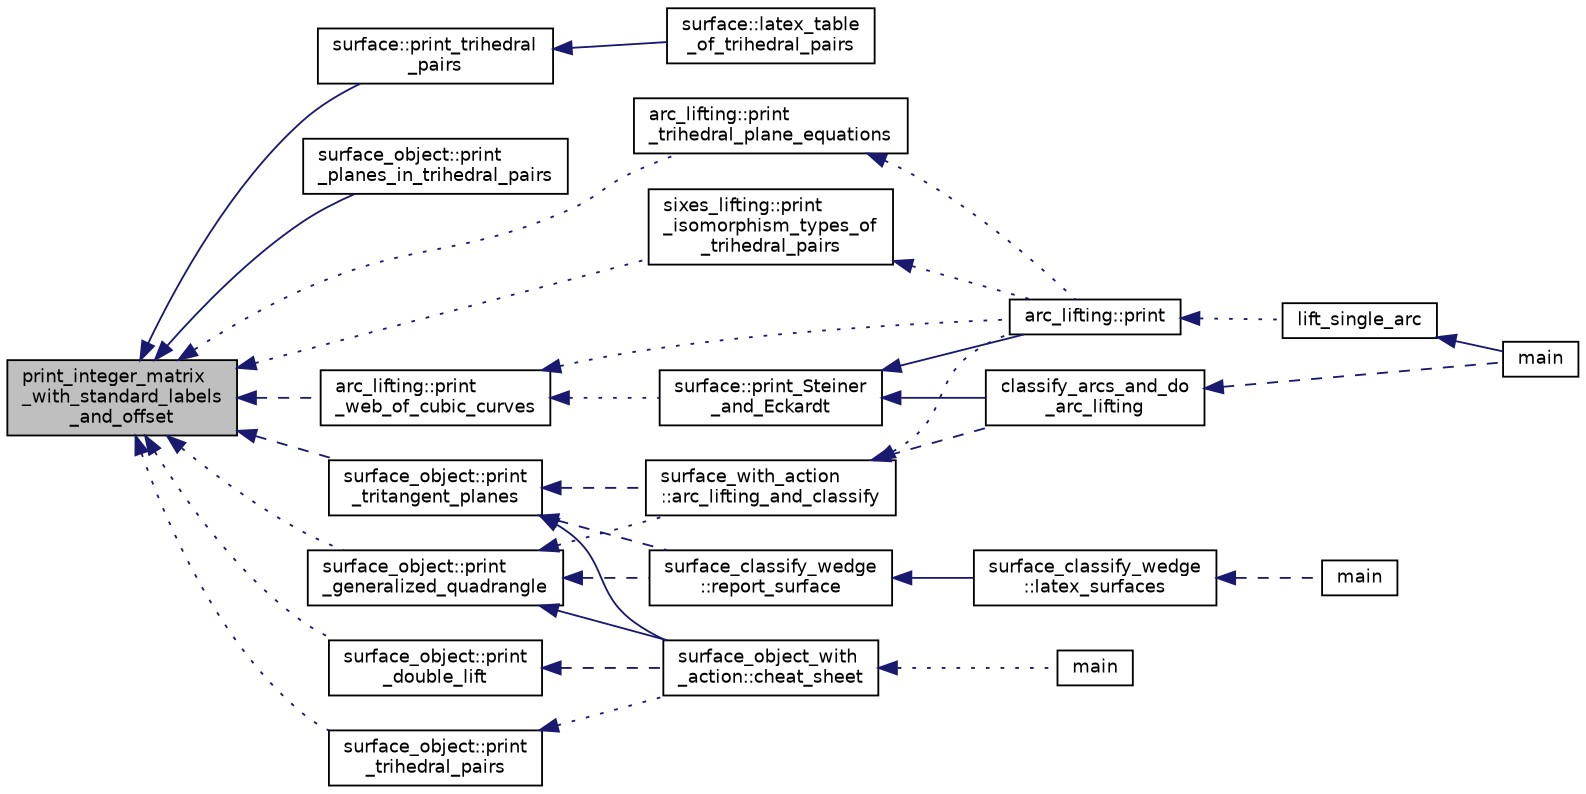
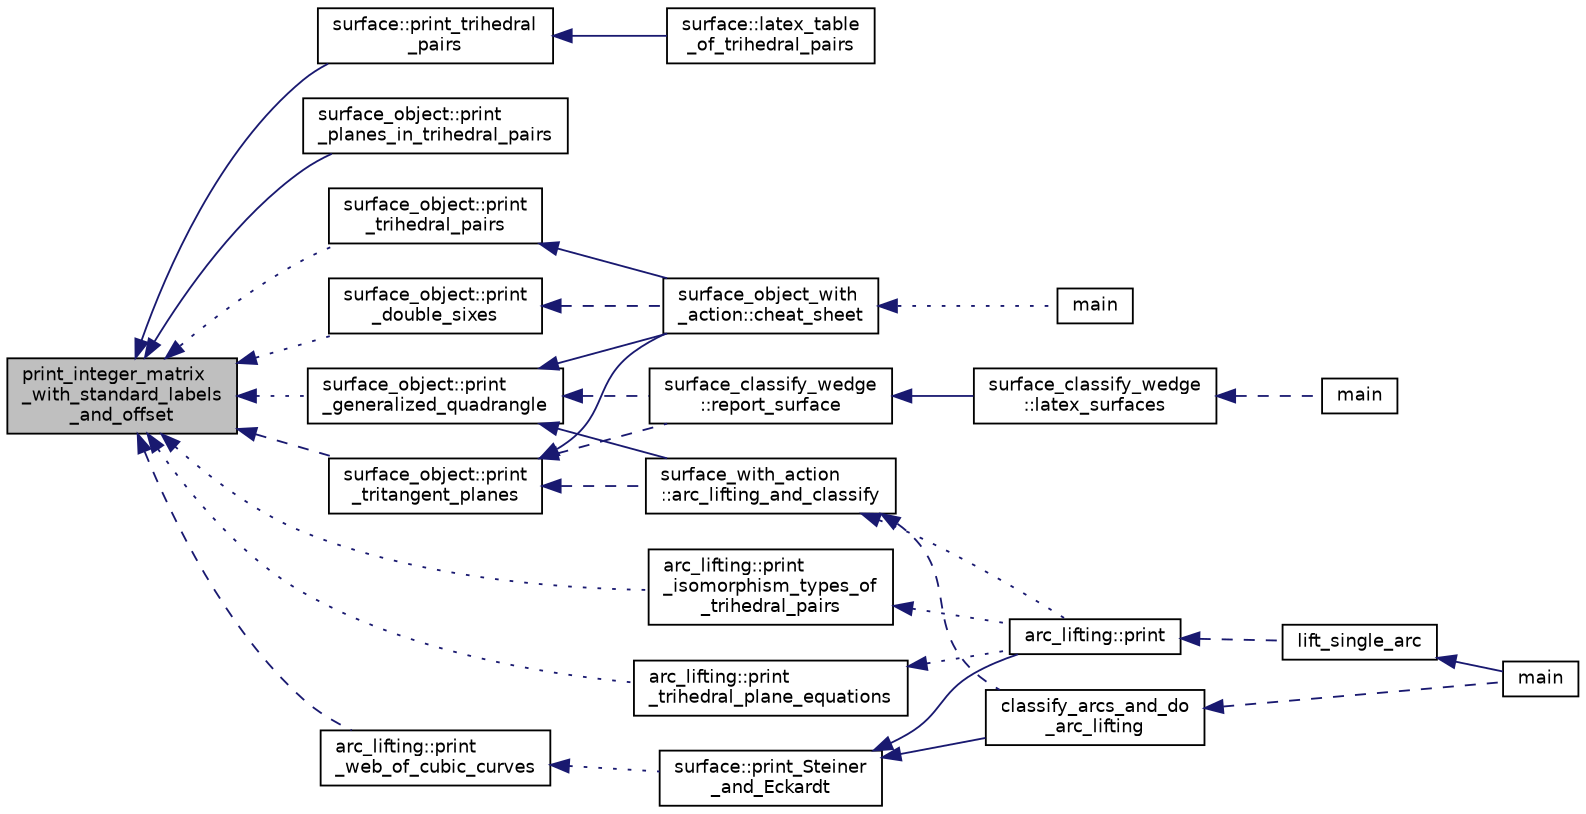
node "sixes_lifting::print _isomorphism_types_of _trihedral_pairs": label "sixes_lifting::print _isomorphism_types_of _trihedral_pairs" -> "arc_lifting::print _isomorphism_types_of _trihedral_pairs"
edge "lift_single_arc" -> "arc_lifting::print": style dotted -> dashed
edge "arc_lifting::print" -> "arc_lifting::print _web_of_cubic_curves": removed
edge "surface_with_action ::arc_lifting_and_classify" -> "surface_object::print _generalized_quadrangle": style dotted -> solid
node "surface_object::print _double_lift": label "surface_object::print _double_lift" -> "surface_object::print _double_sixes"
edge "surface_object_with _action::cheat_sheet" -> "surface_object::print _trihedral_pairs": style dotted -> solid
